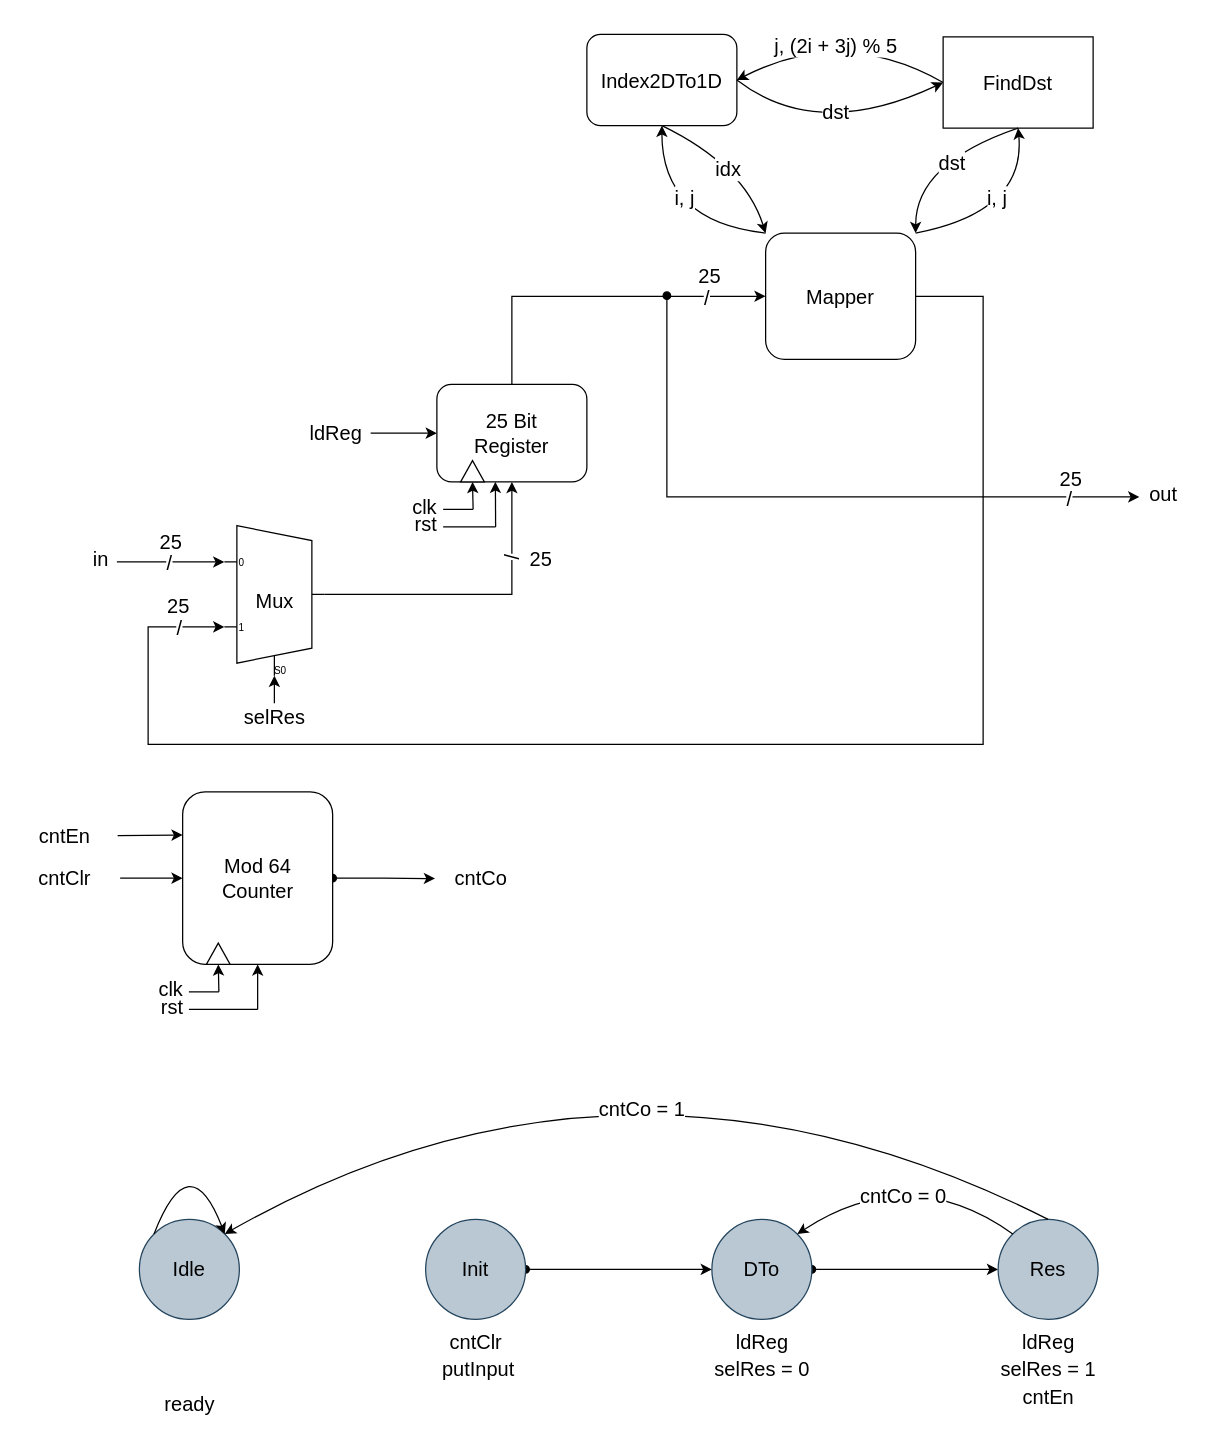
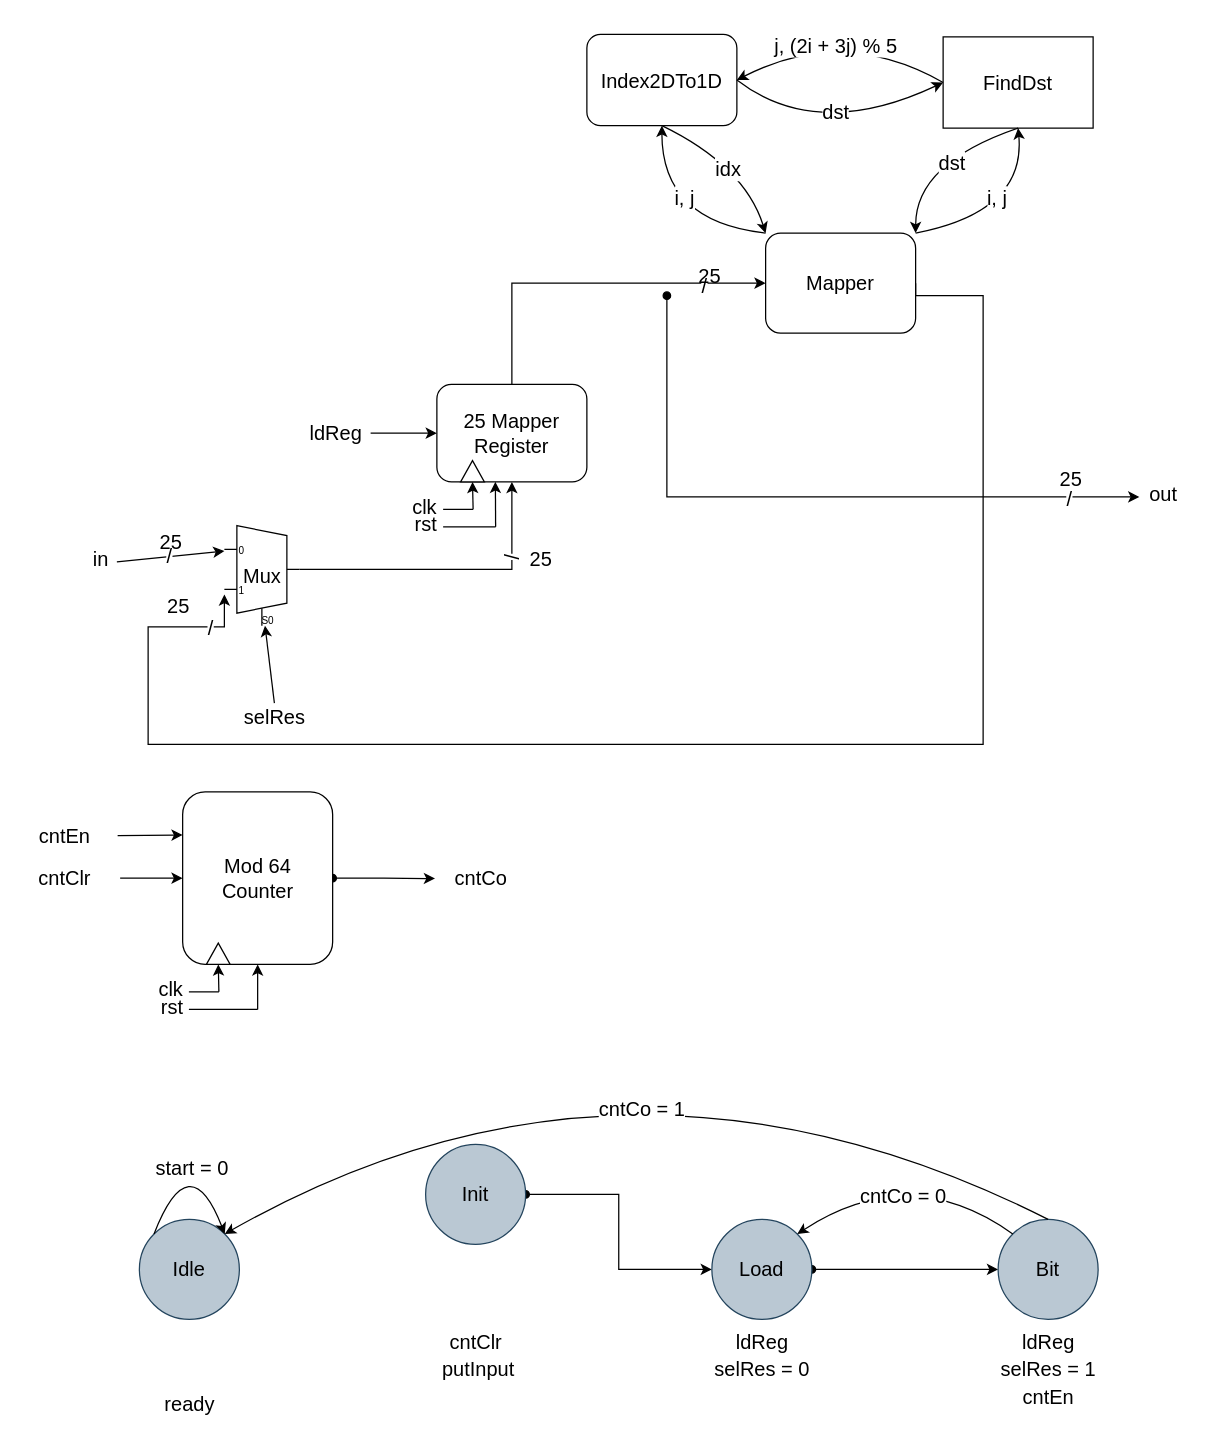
node "Mapper": size 150x126 -> 150x100
node "25 Bit Register": label "25 Bit Register" -> "25 Mapper Register"
node "Mux": size 100x150 -> 75x100
node "start = 0": added
node "Init": moved (476, 1269) -> (476, 1194)
node "DTo": label "DTo" -> "Load"
node "Res": label "Res" -> "Bit"
